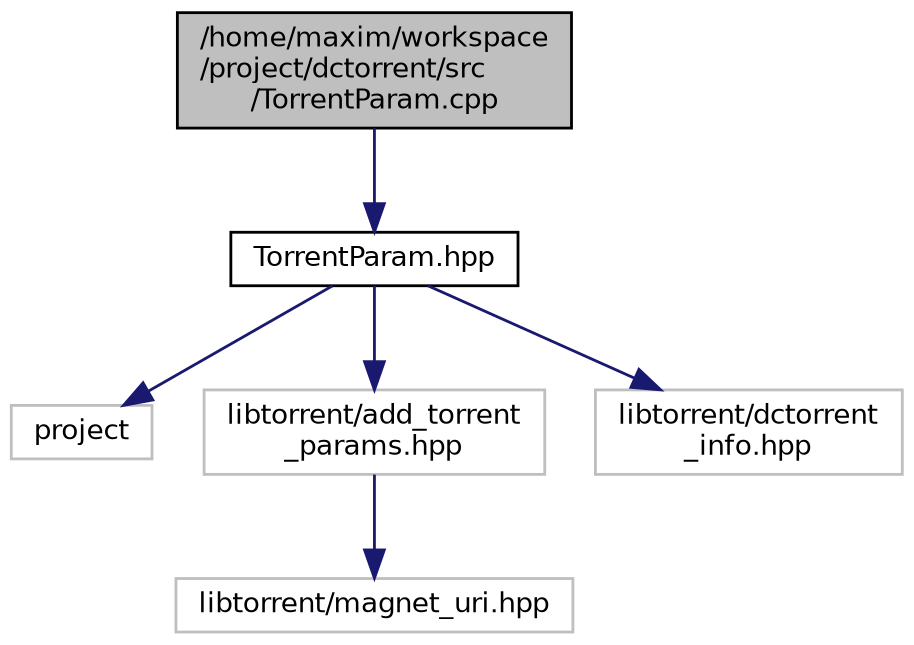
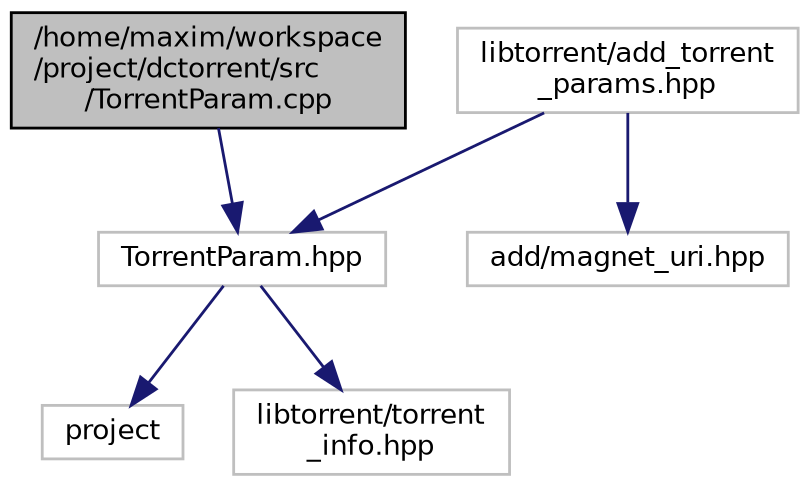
node "TorrentParam.hpp": color black -> grey75
edge "TorrentParam.hpp" -> "libtorrent/add_torrent _params.hpp": reversed
node "libtorrent/dctorrent _info.hpp": label "libtorrent/dctorrent _info.hpp" -> "libtorrent/torrent _info.hpp"
node "libtorrent/magnet_uri.hpp": label "libtorrent/magnet_uri.hpp" -> "add/magnet_uri.hpp"
